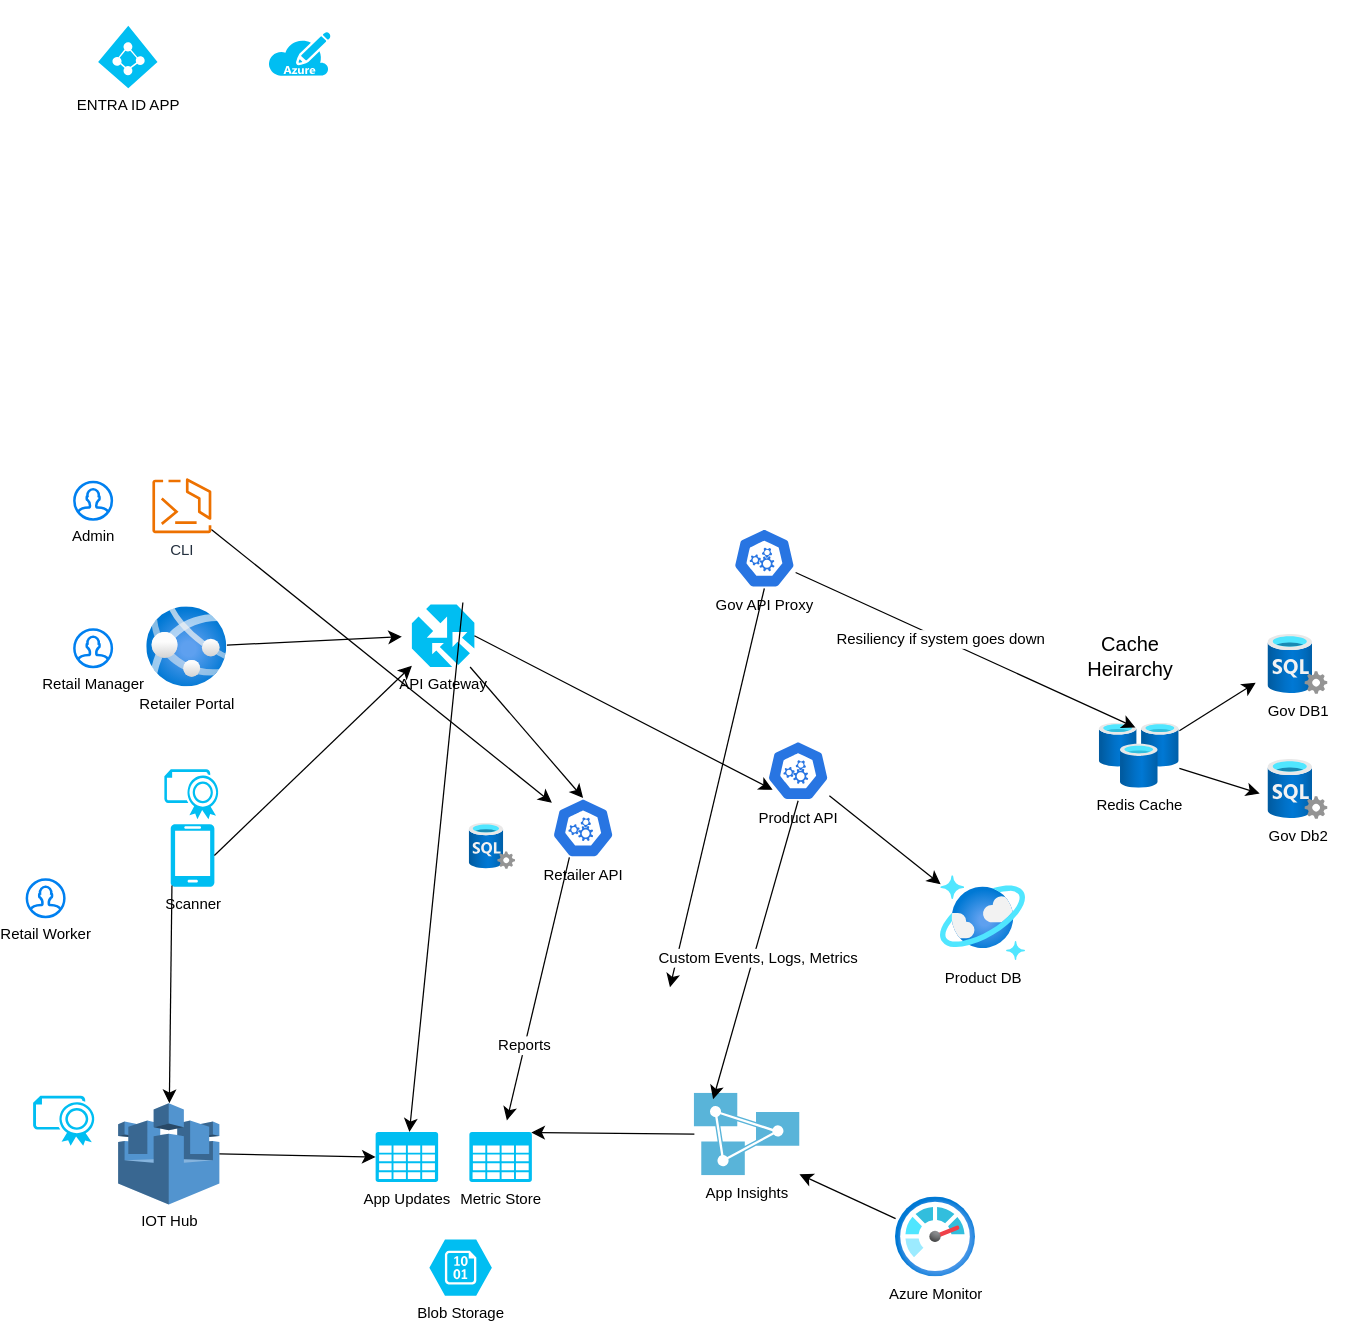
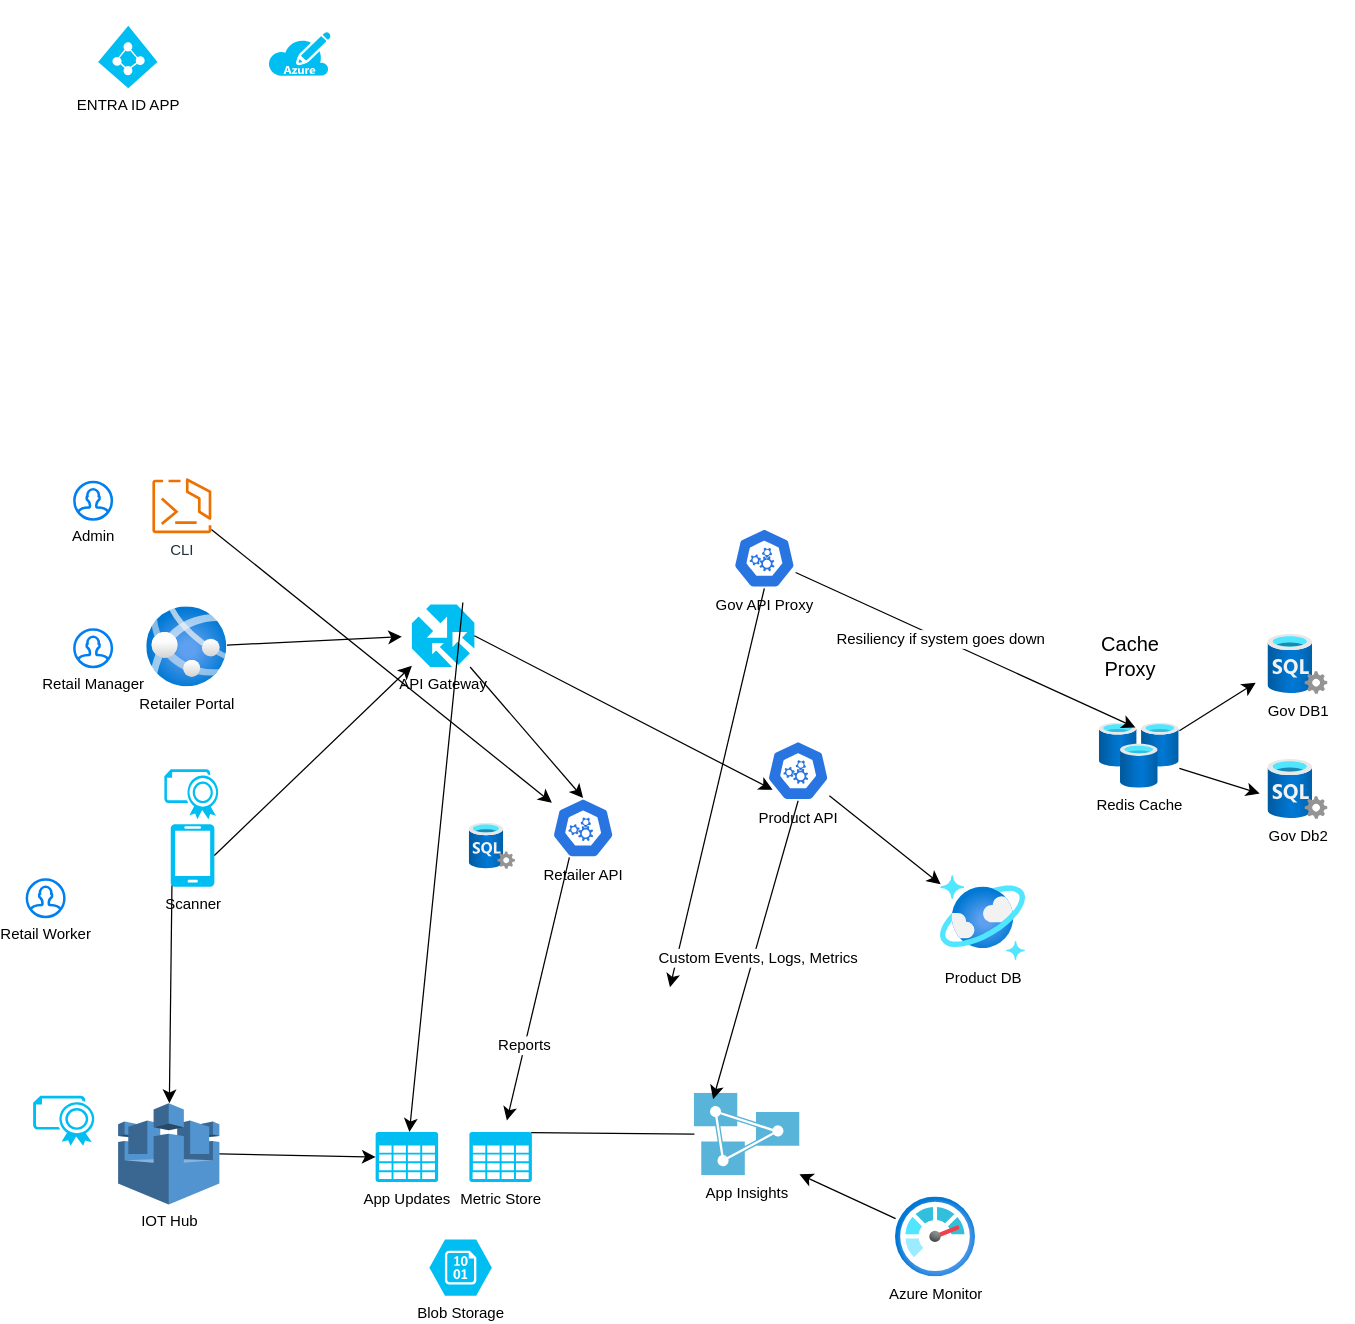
node "Cache Heirarchy": label "Cache Heirarchy" -> "Cache Proxy"
edge "App Insights" -> "Metric Store": arrowhead classic -> none
